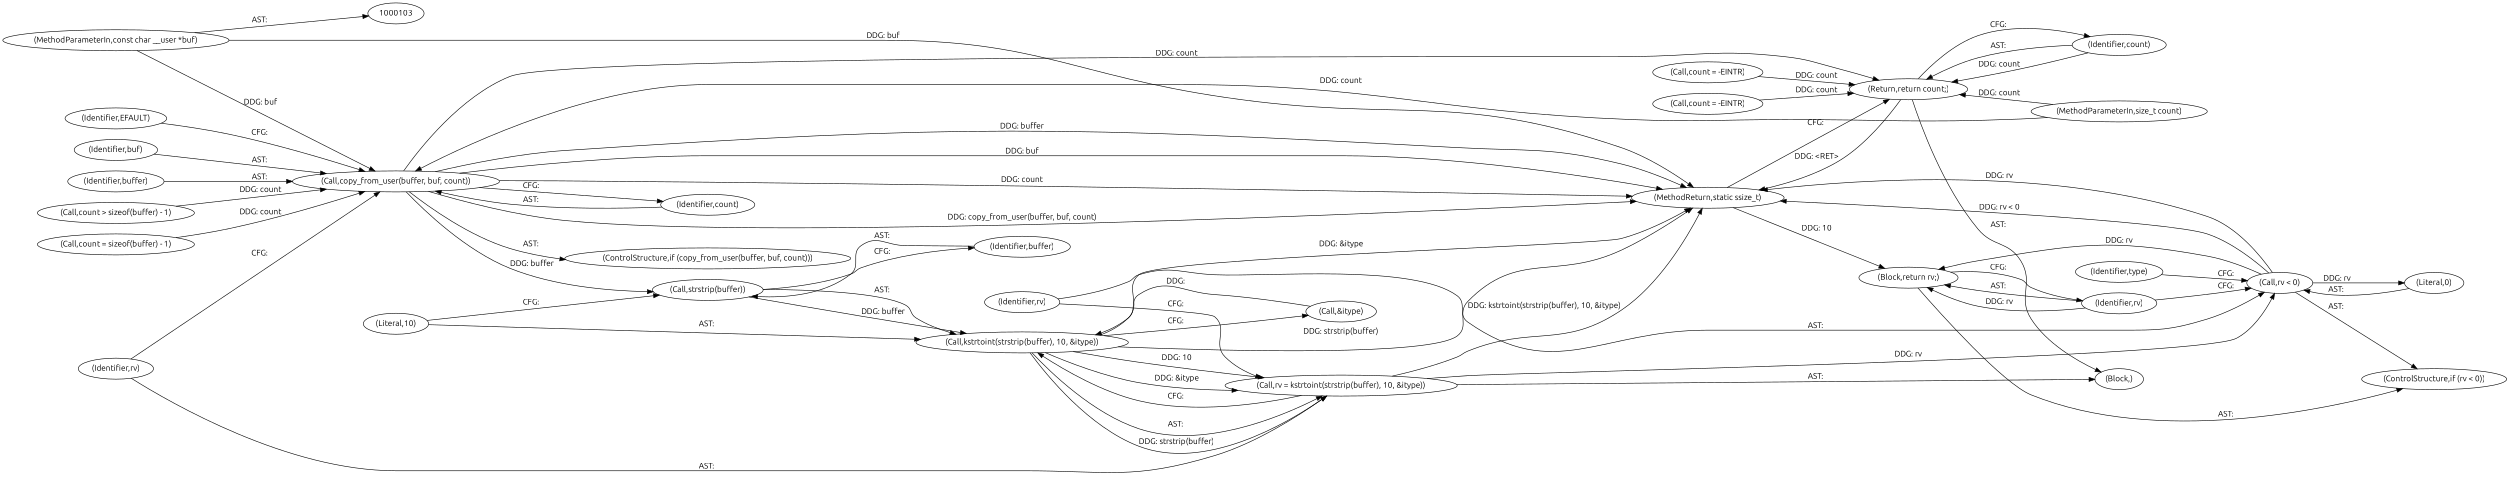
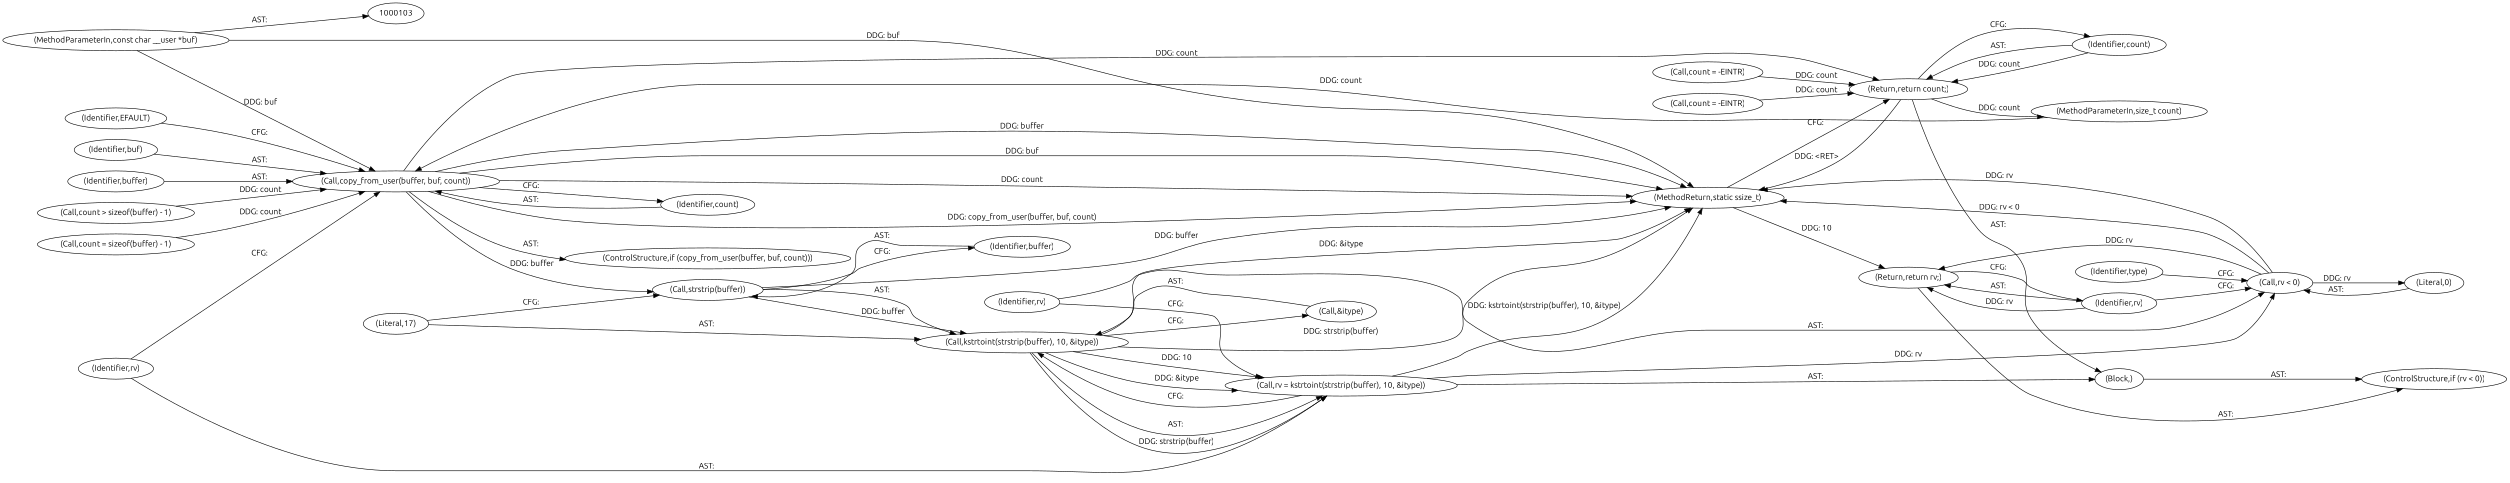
edge "(MethodParameterIn,size_t count)" -> "(Return,return count;)": reversed
edge "(Call,strstrip(buffer))" -> "(MethodReturn,static ssize_t)": added, label "DDG: buffer"
node "(Block,return rv;)": label "(Block,return rv;)" -> "(Return,return rv;)"
edge "(Call,&itype)" -> "(Call,kstrtoint(strstrip(buffer), 10, &itype))": label "DDG: " -> "AST: "
node "(Literal,10)": label "(Literal,10)" -> "(Literal,17)"
edge "(Call,rv < 0)" -> "(ControlStructure,if (rv < 0))": now "(Block,)" -> "(ControlStructure,if (rv < 0))"
